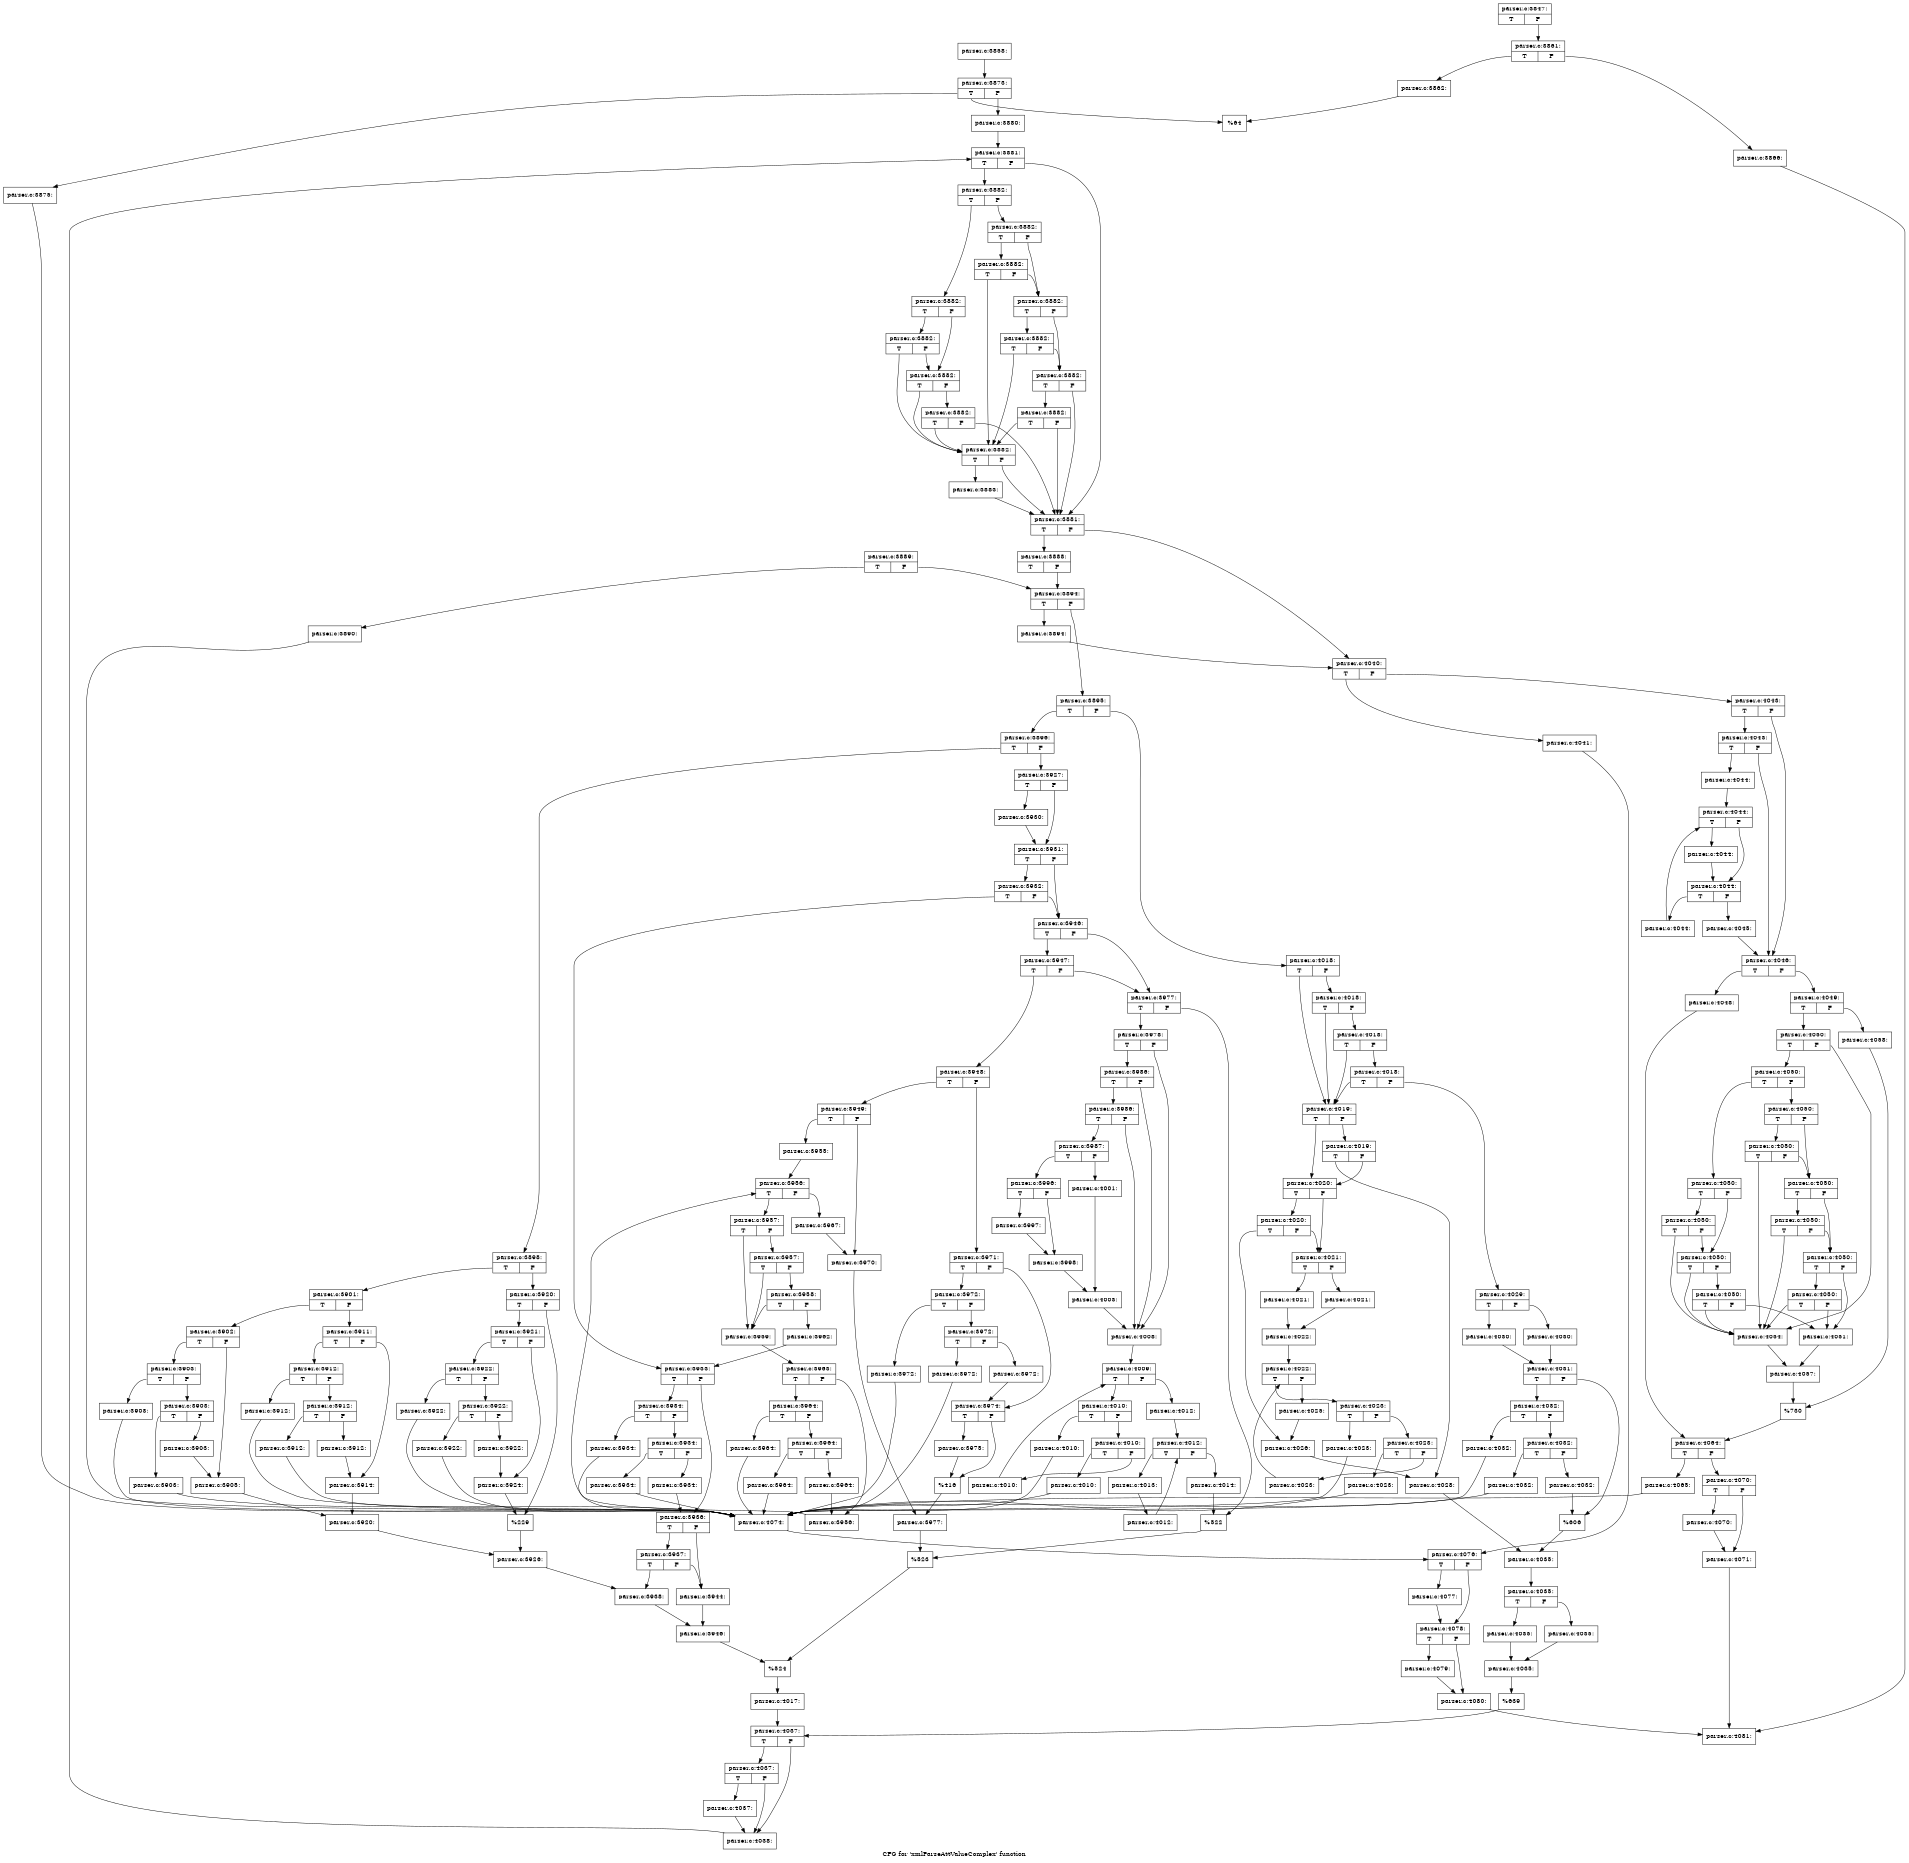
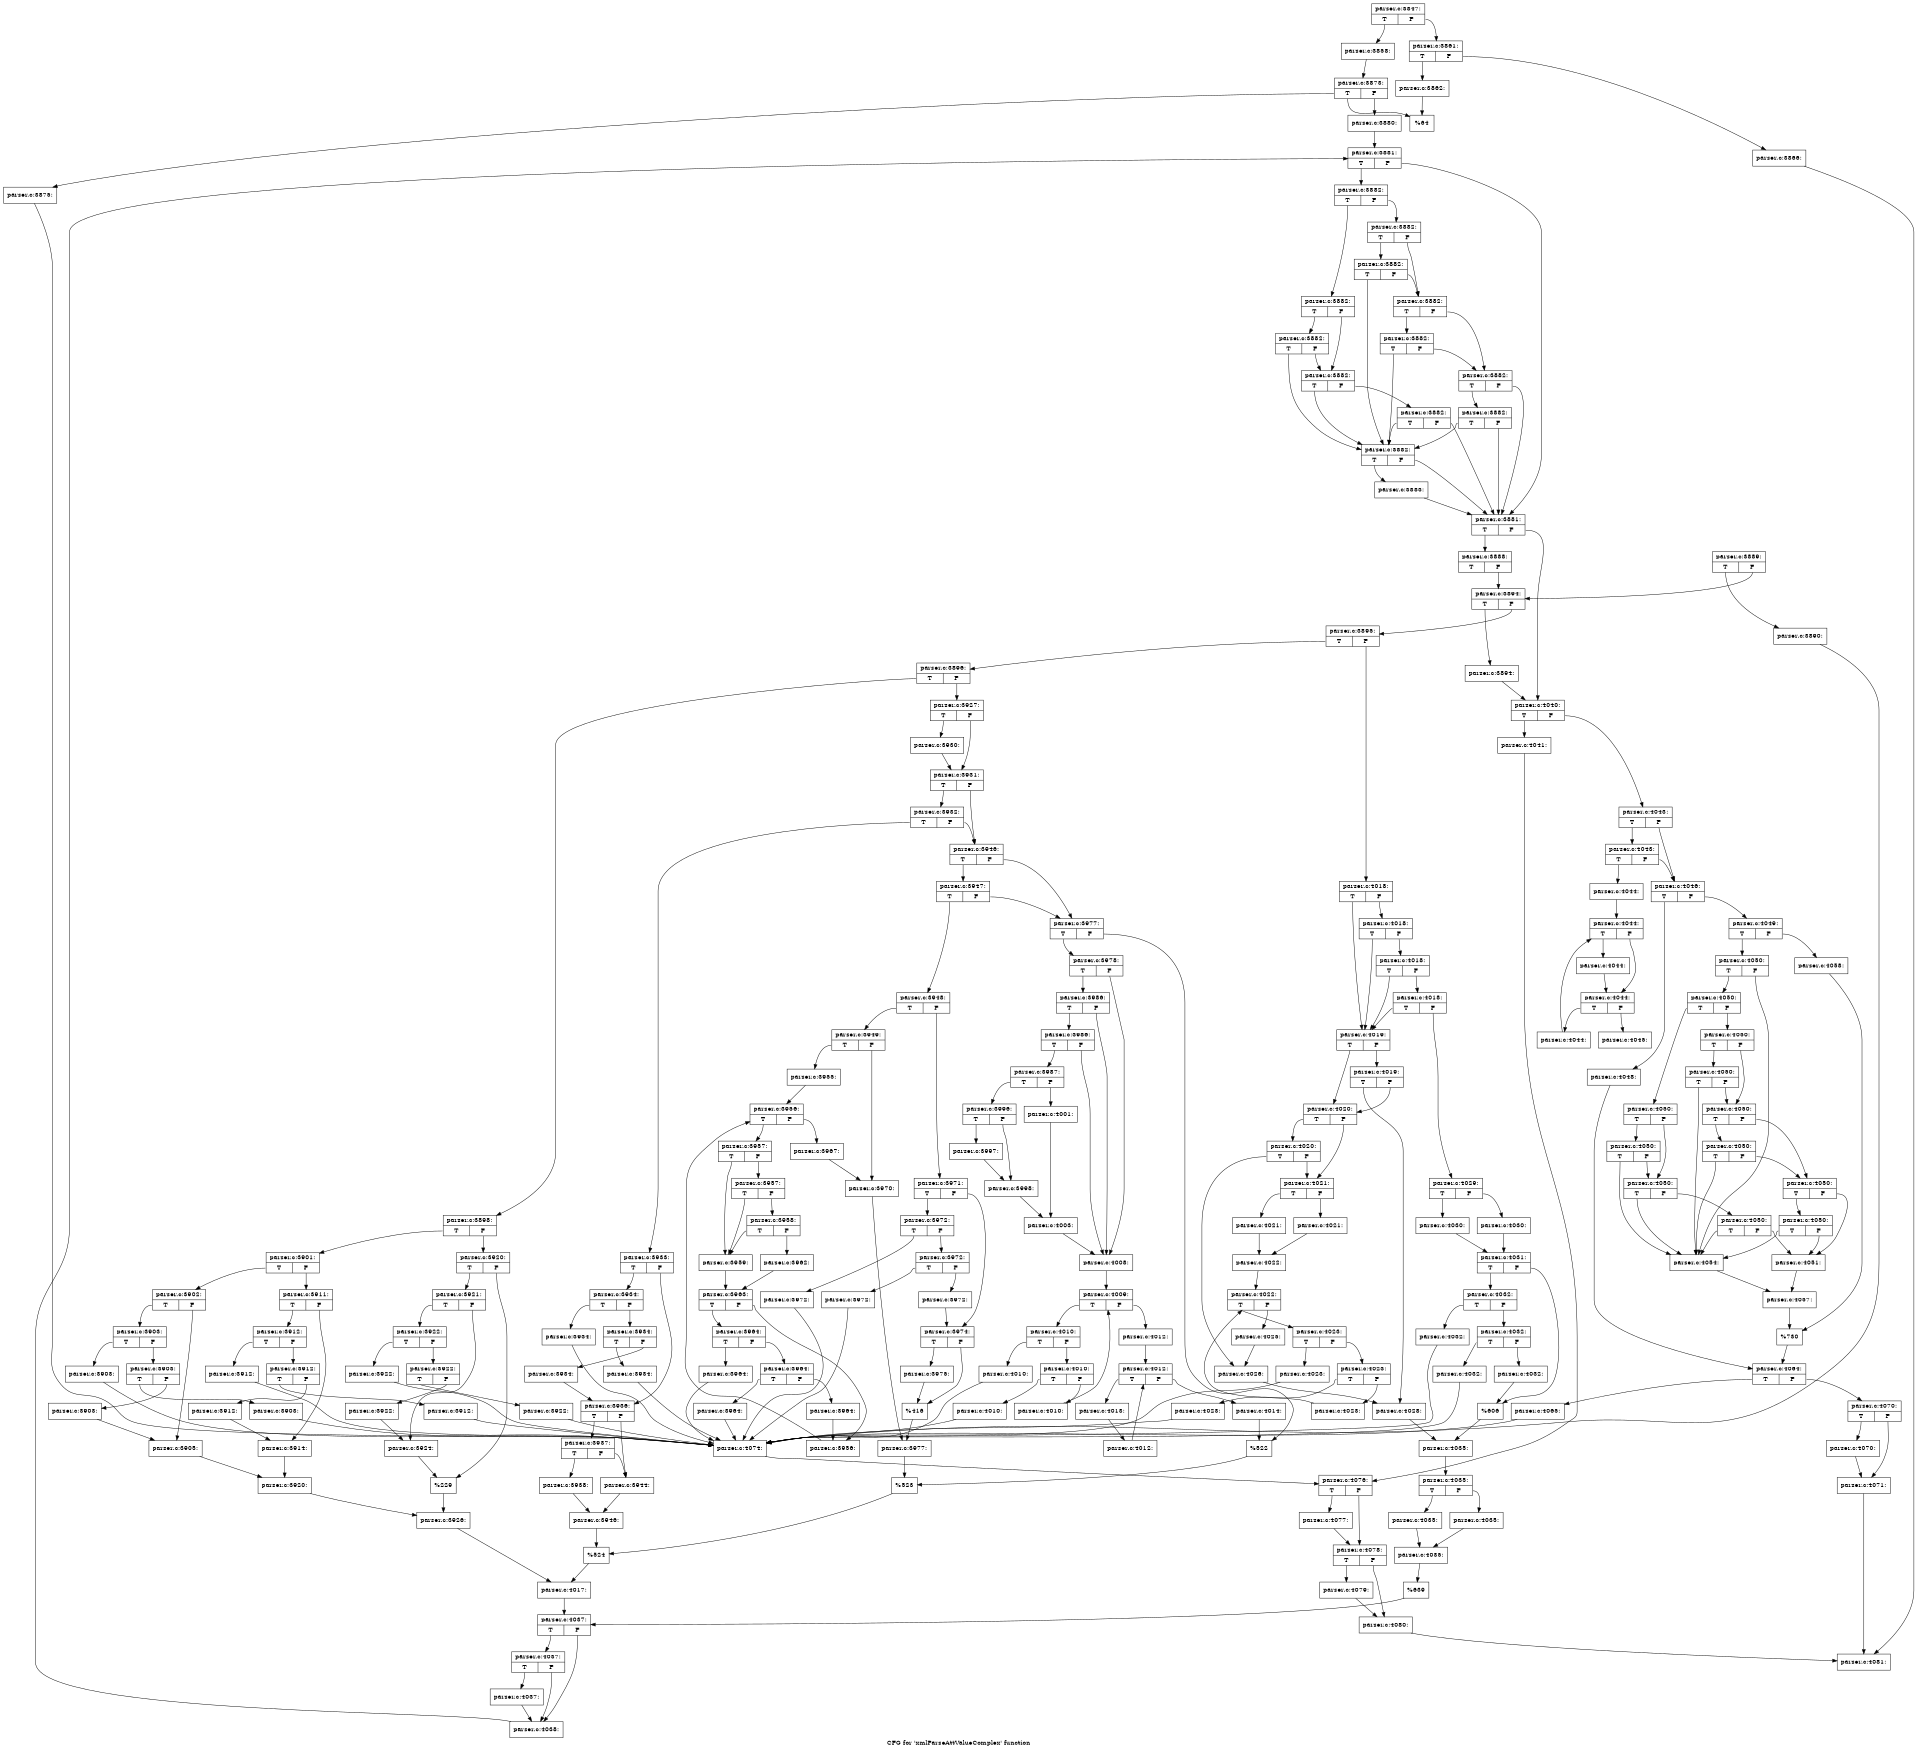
edge "parser.c:3847:" -> "parser.c:3858:": added
edge "parser.c:4045:" -> "parser.c:4046:": removed
edge "parser.c:3962:" -> "parser.c:3933:": now "parser.c:3962:" -> "parser.c:3963:"
edge "parser.c:3926:" -> "parser.c:3938:": now "parser.c:3926:" -> "parser.c:4017:"
